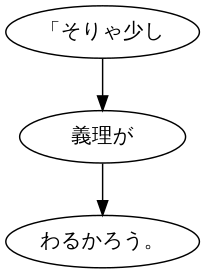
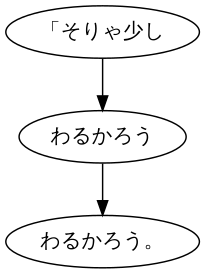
node "義理が": label "義理が" -> "わるかろう"
